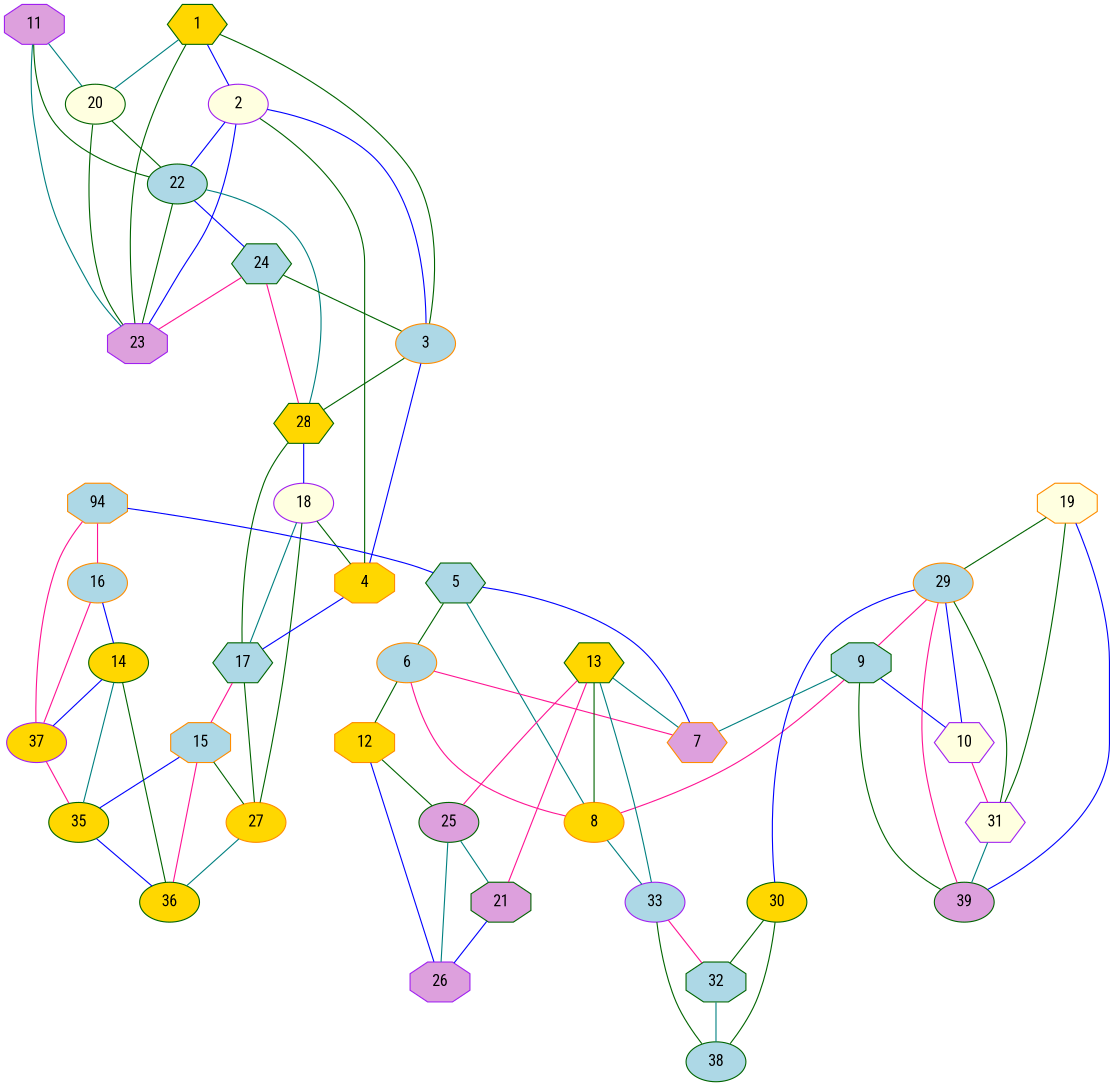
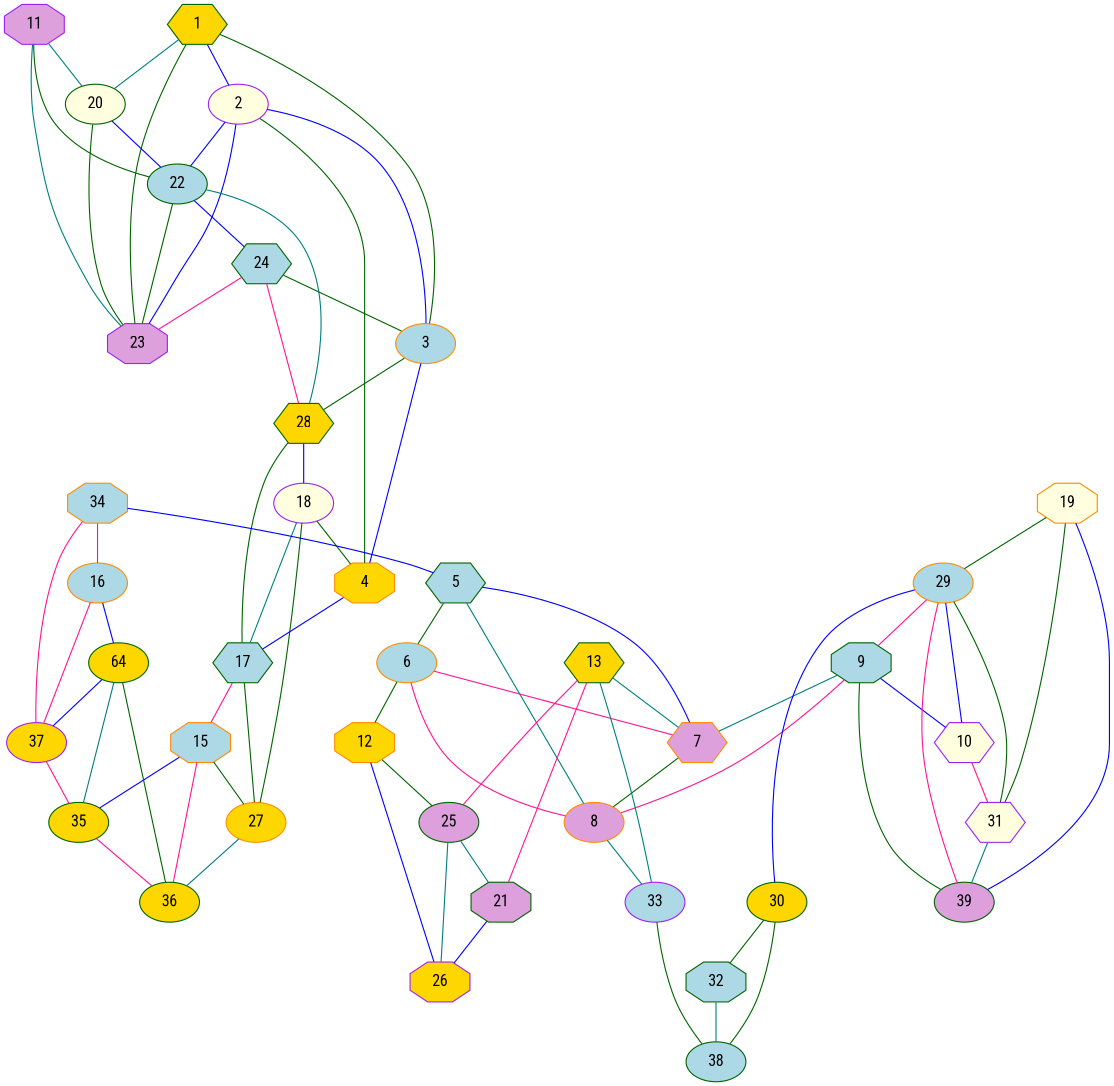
edge "20" -- "22": color darkgreen -> blue
node "94": label "94" -> "34"
node "14": label "14" -> "64"
edge "13" -- "8": now "7" -- "8"
node "8": fillcolor gold -> plum
edge "35" -- "36": color blue -> deeppink
edge "33" -- "32": removed
node "26": fillcolor plum -> gold
